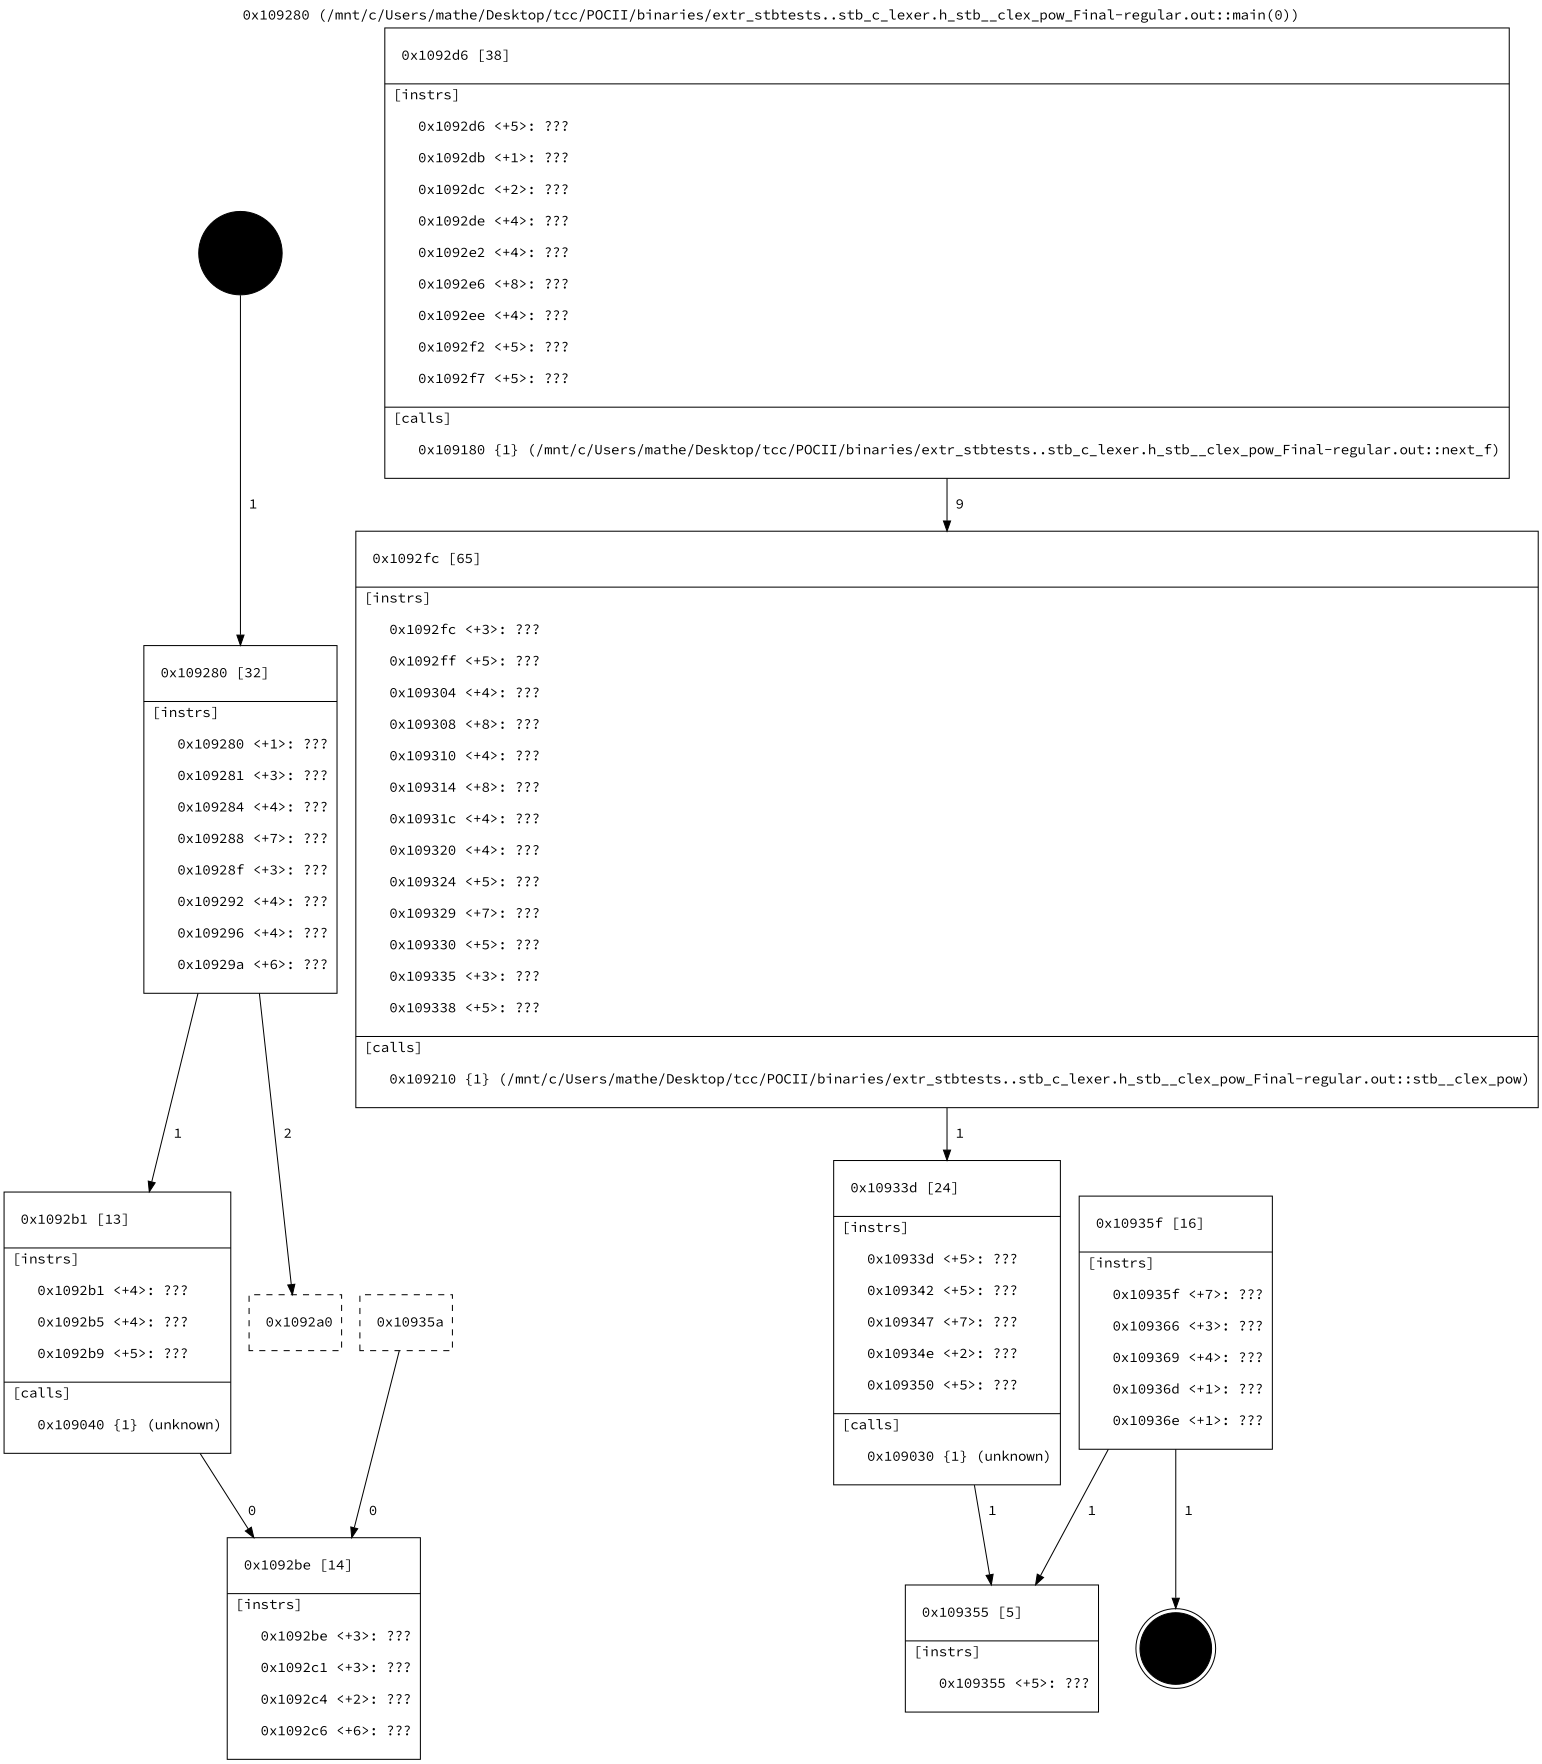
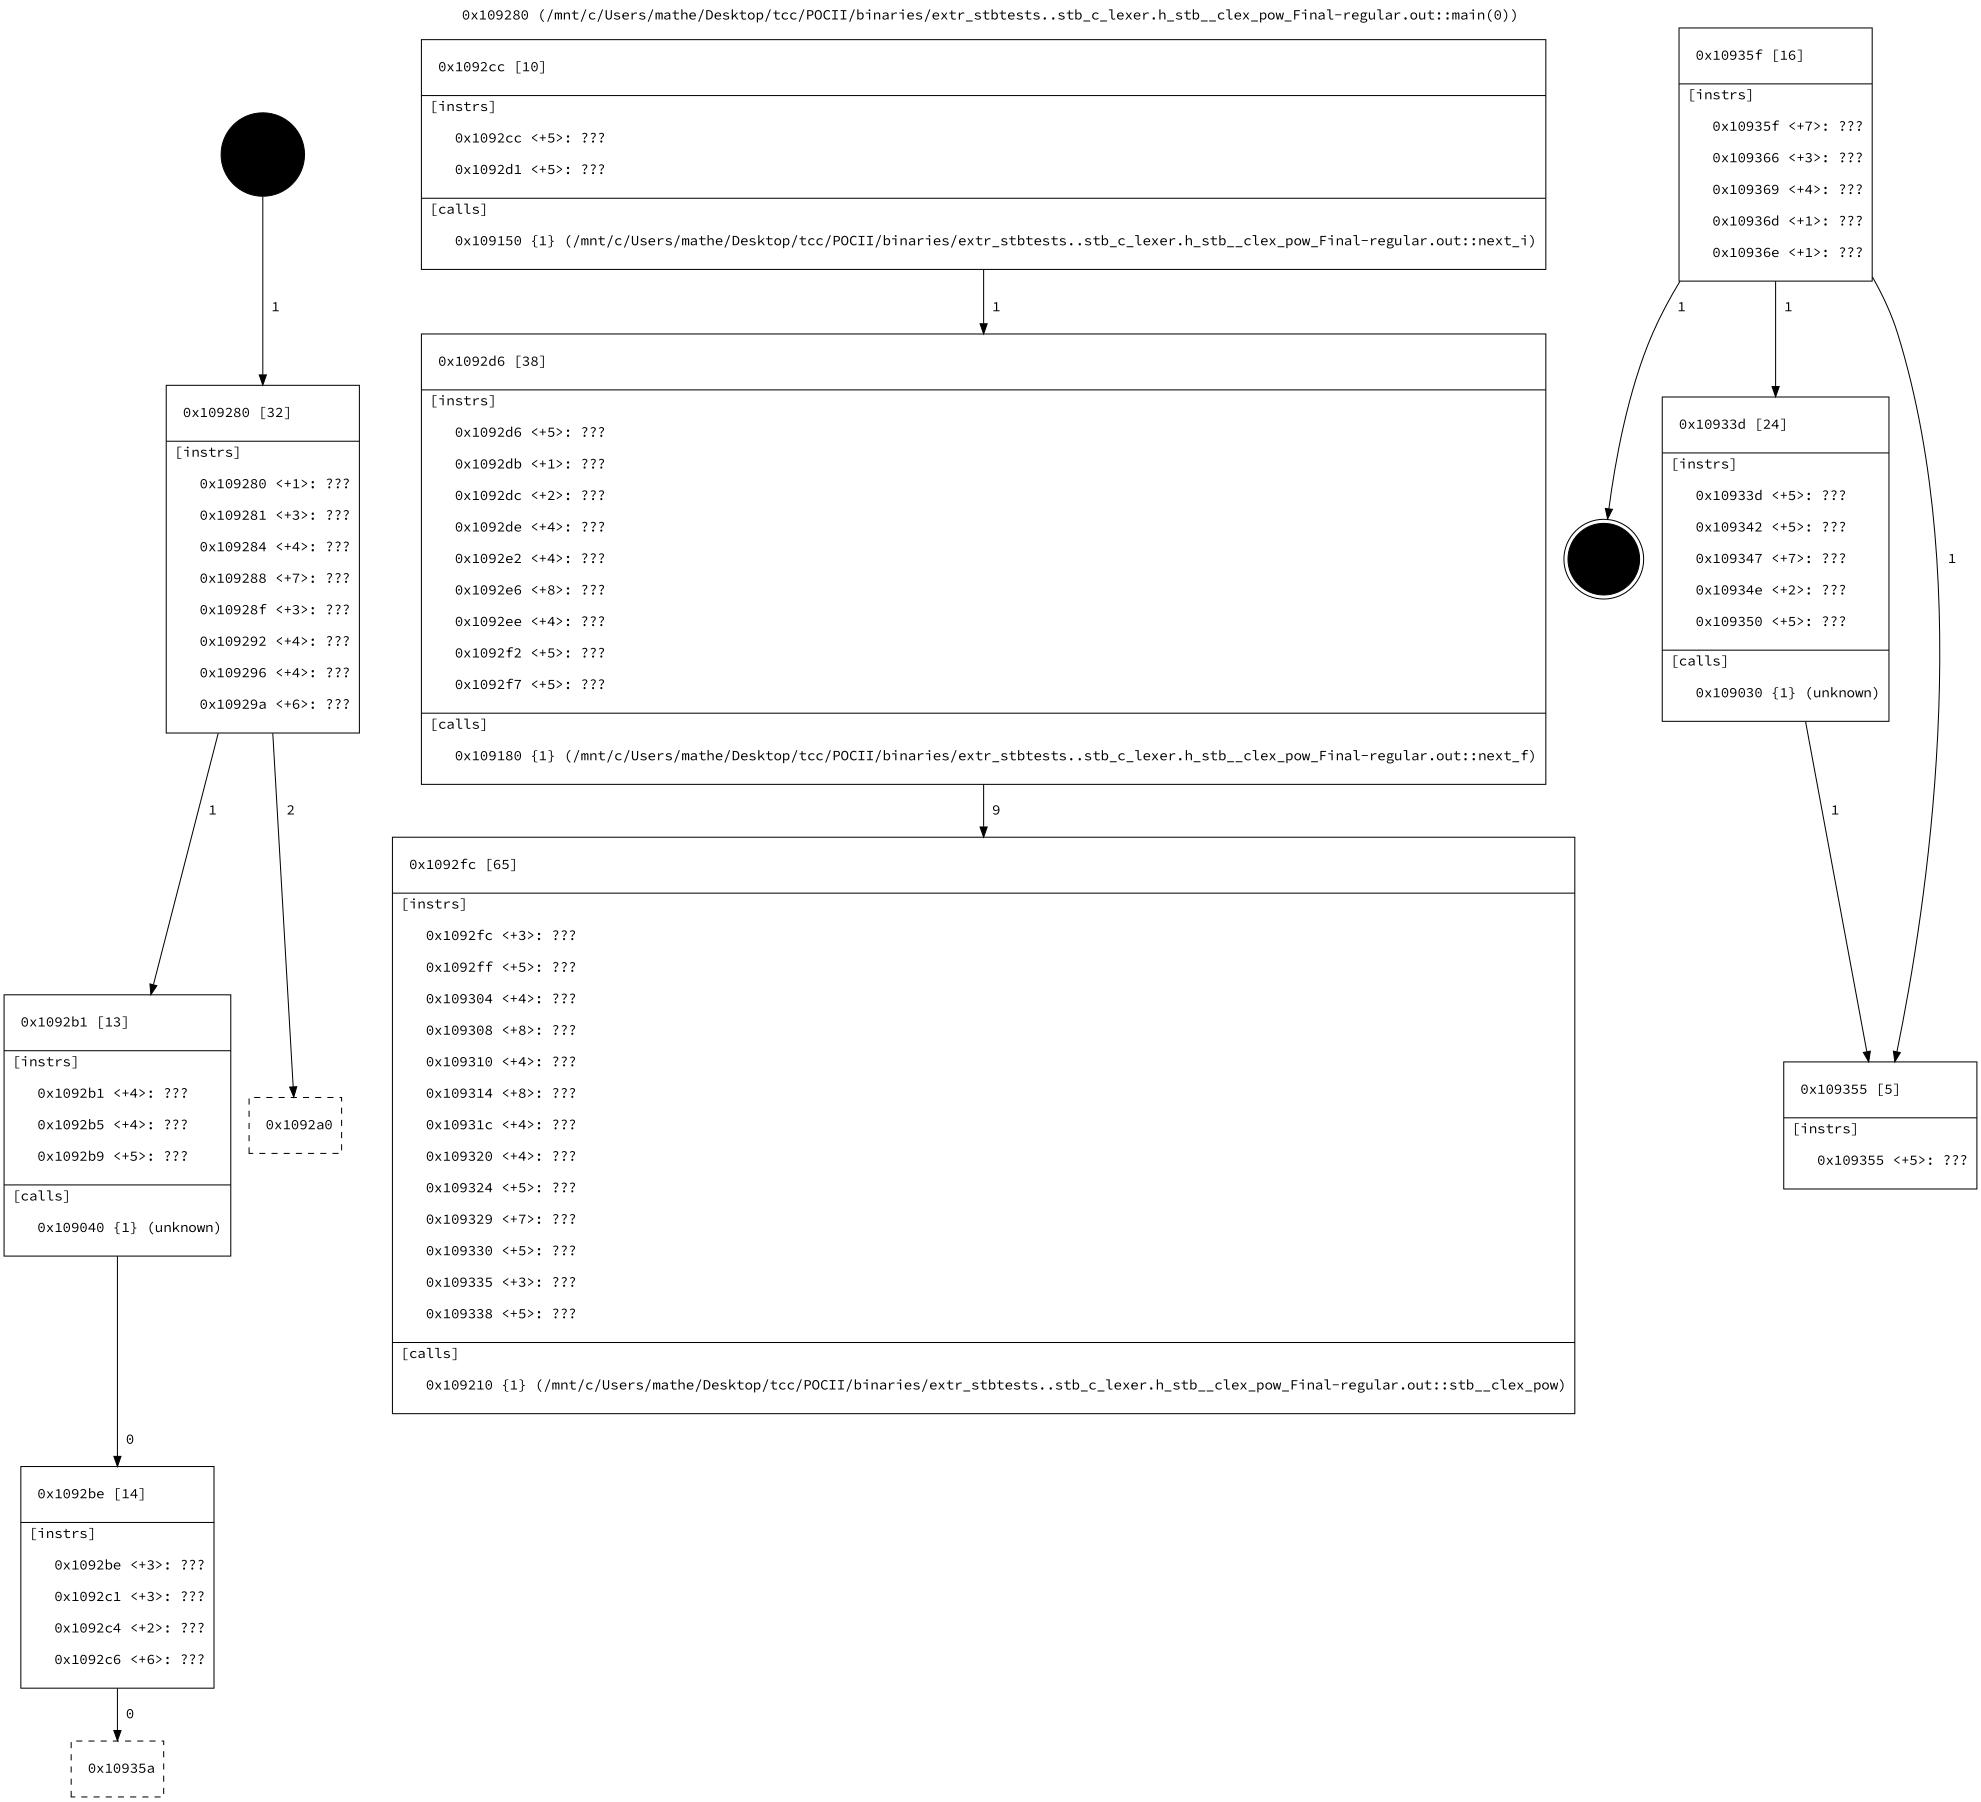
node "0x1092cc [10]": added
edge "0x1092fc [65]" -> "0x10933d [24]": now "0x10935f [16]" -> "0x10933d [24]"
edge "0x10935a" -> "0x1092be [14]": reversed
